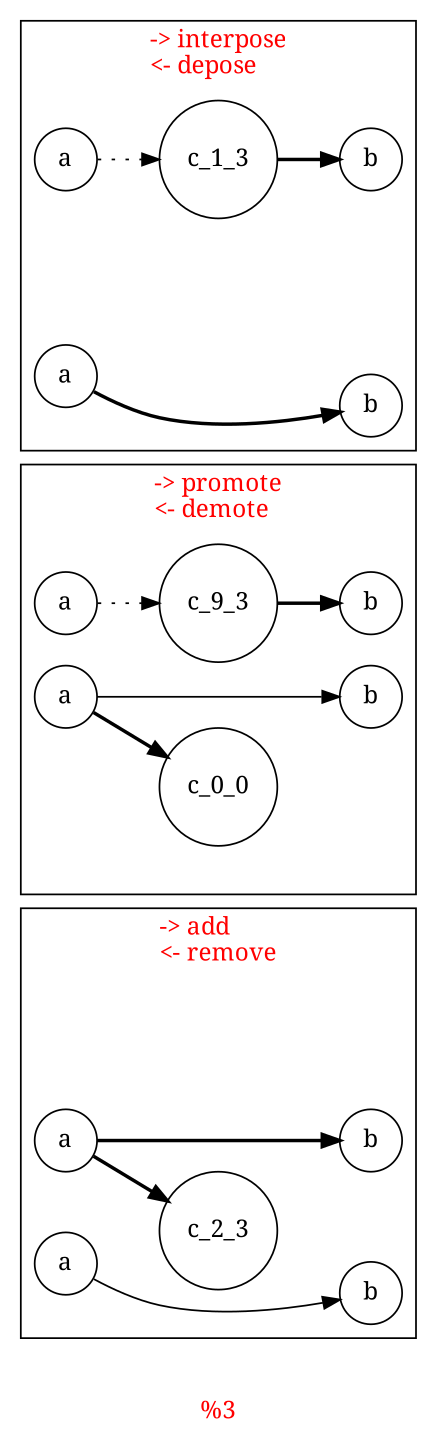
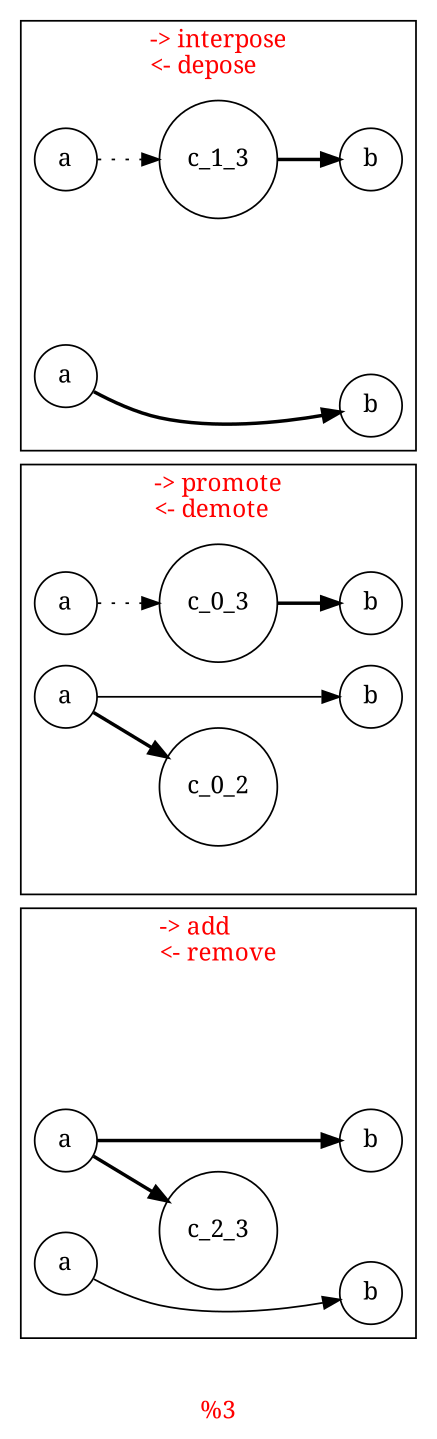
node "c_9_3": label "c_9_3" -> "c_0_3"
node "c_0_0": label "c_0_0" -> "c_0_2"
